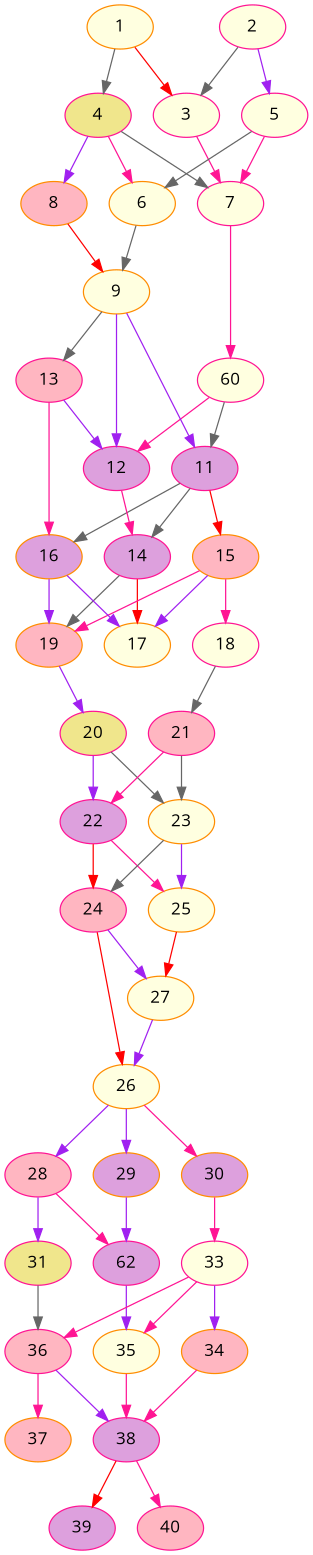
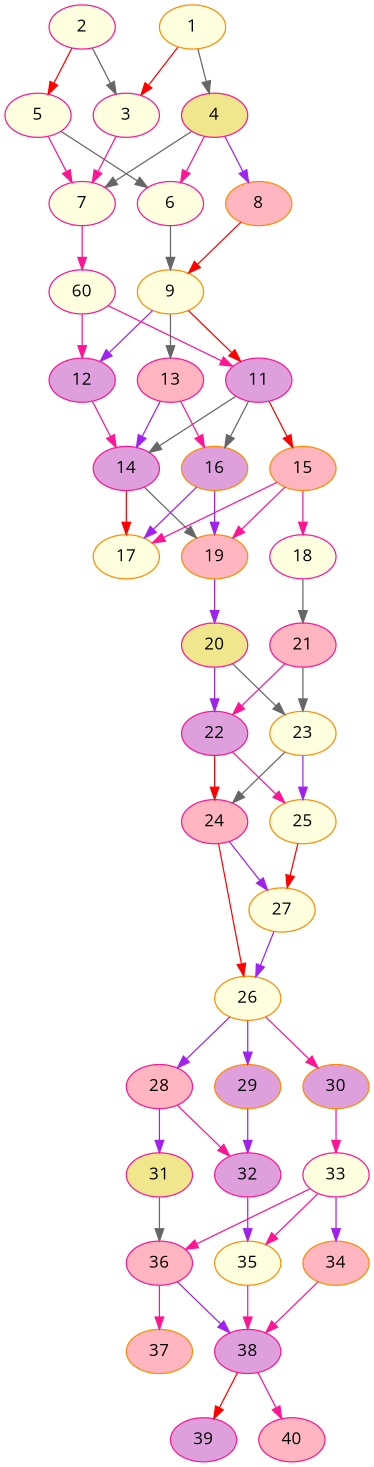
edge "2" -> "5": color purple -> red
node "6": color darkorange -> deeppink
edge "9" -> "11": color purple -> red
edge "13" -> "12": now "13" -> "14"
edge "60" -> "11": color gray40 -> deeppink
edge "15" -> "17": color purple -> deeppink
node "62": label "62" -> "32"
